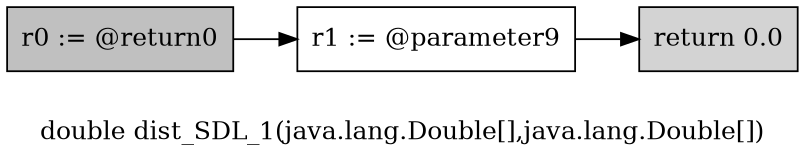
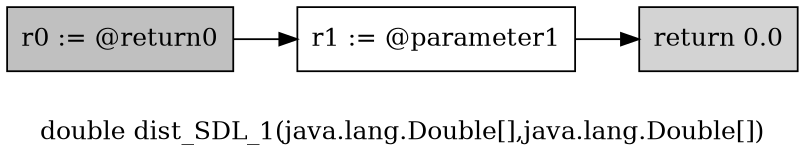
node "r1 := @parameter9": label "r1 := @parameter9" -> "r1 := @parameter1"
